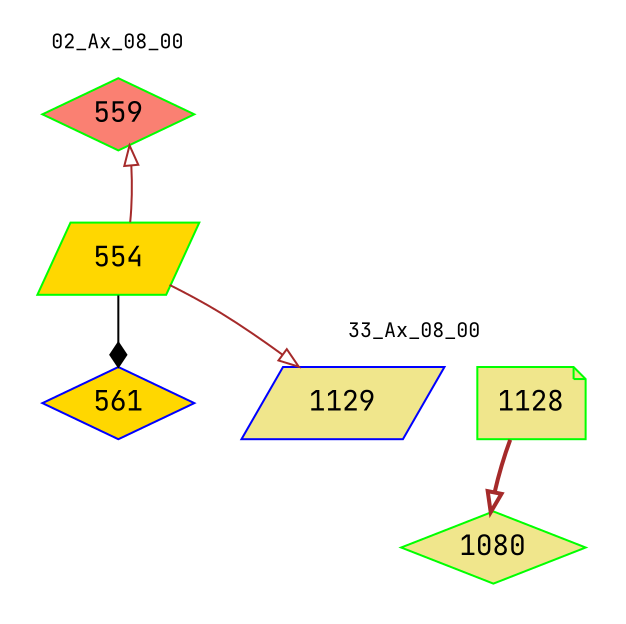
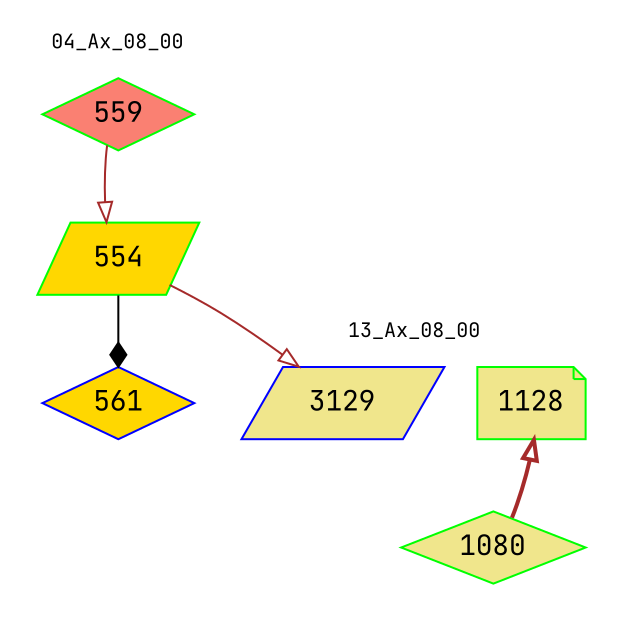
cluster "02_Ax_08_00": label "02_Ax_08_00" -> "04_Ax_08_00"
edge "554" -> "559": reversed
cluster "33_Ax_08_00": label "33_Ax_08_00" -> "13_Ax_08_00"
node "1129": label "1129" -> "3129"
edge "1128" -> "1080": reversed
